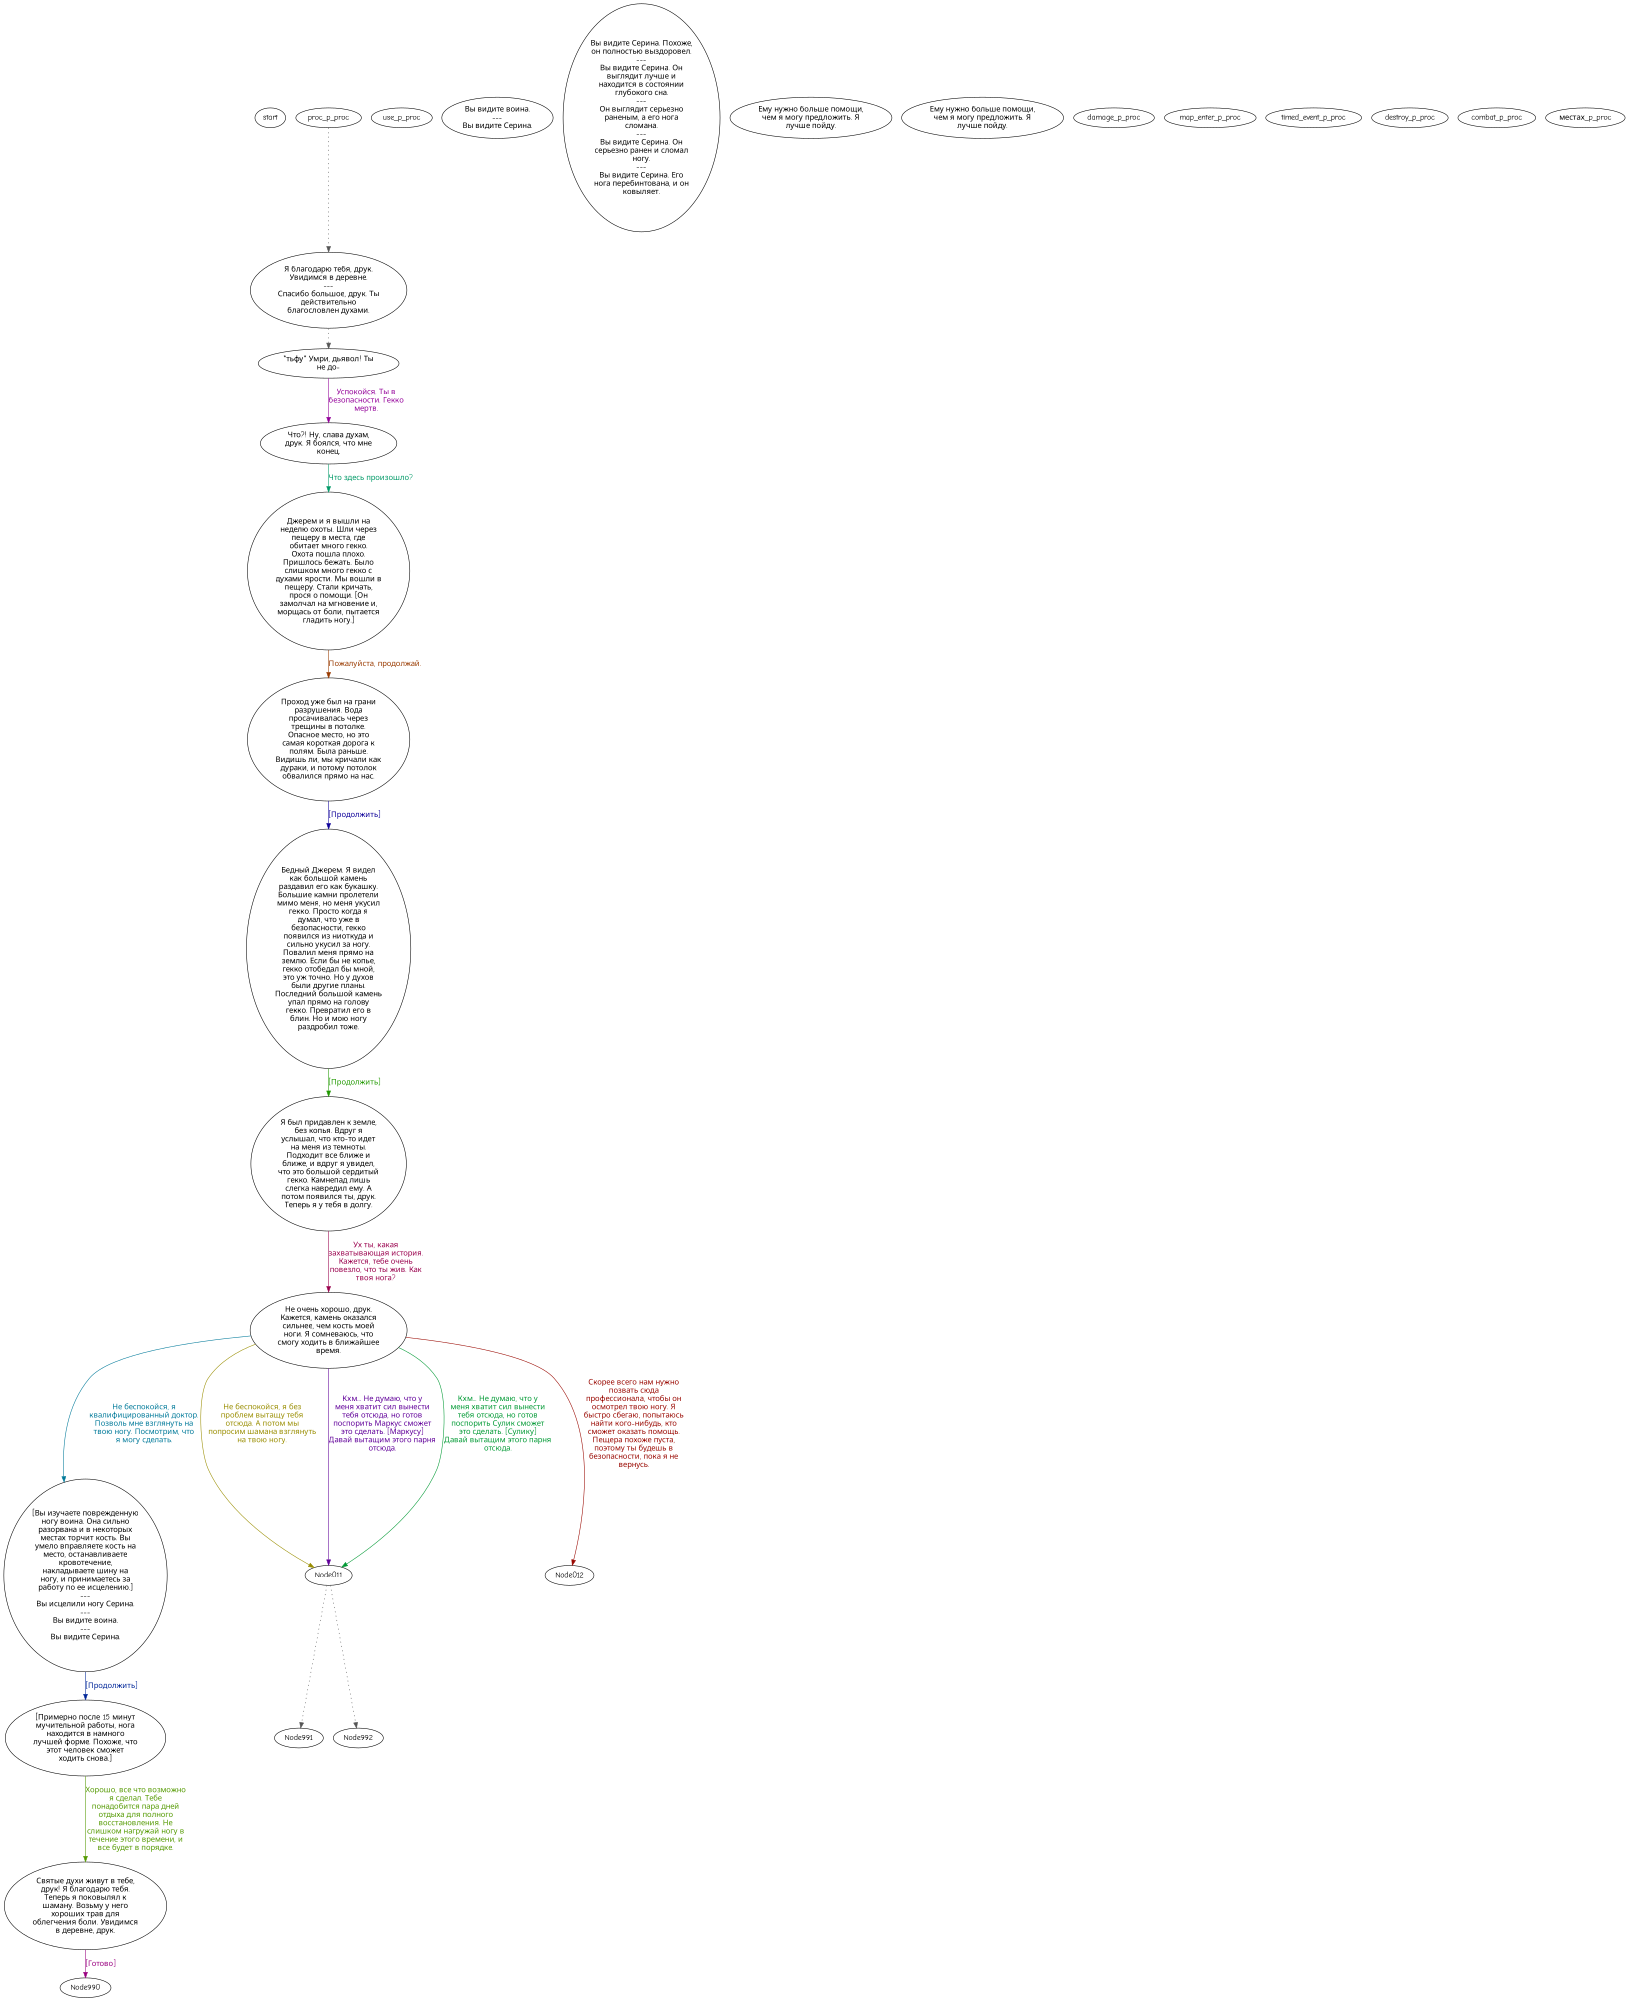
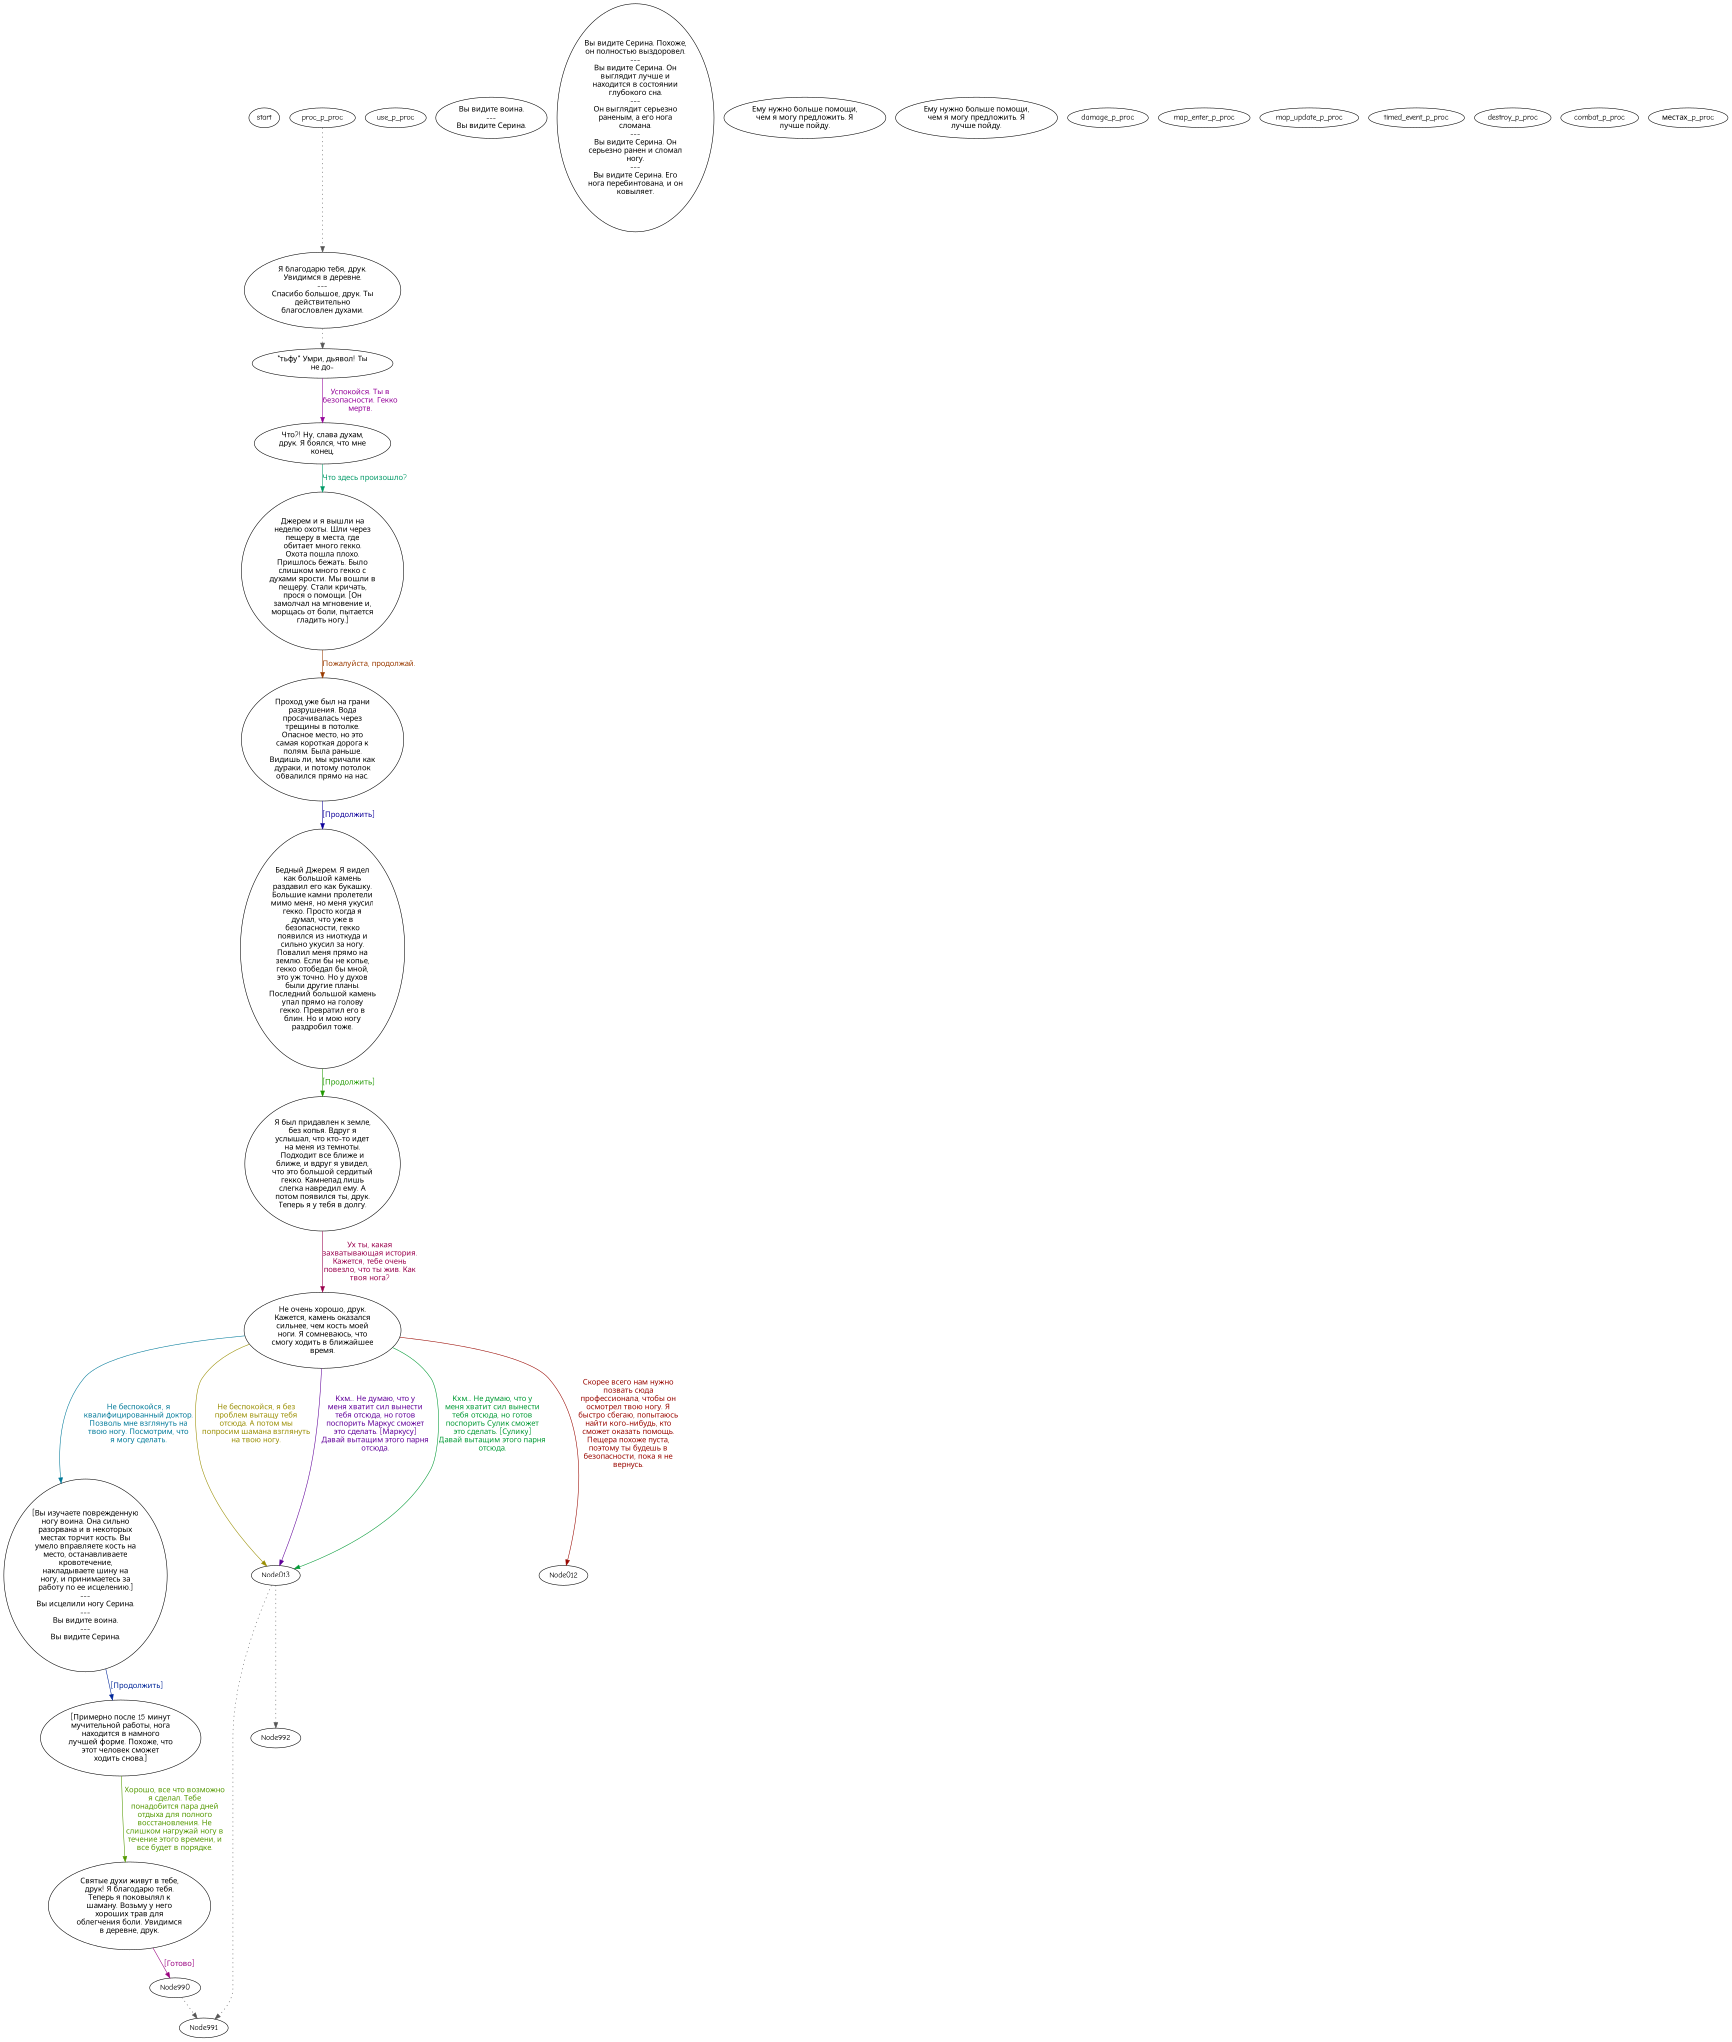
node "map_update_p_proc": added
node "Node011": label "Node011" -> "Node013"
edge "Node990" -> "Node991": added
